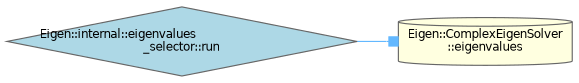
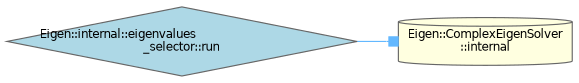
node "Eigen::ComplexEigenSolver ::eigenvalues": label "Eigen::ComplexEigenSolver ::eigenvalues" -> "Eigen::ComplexEigenSolver ::internal"
